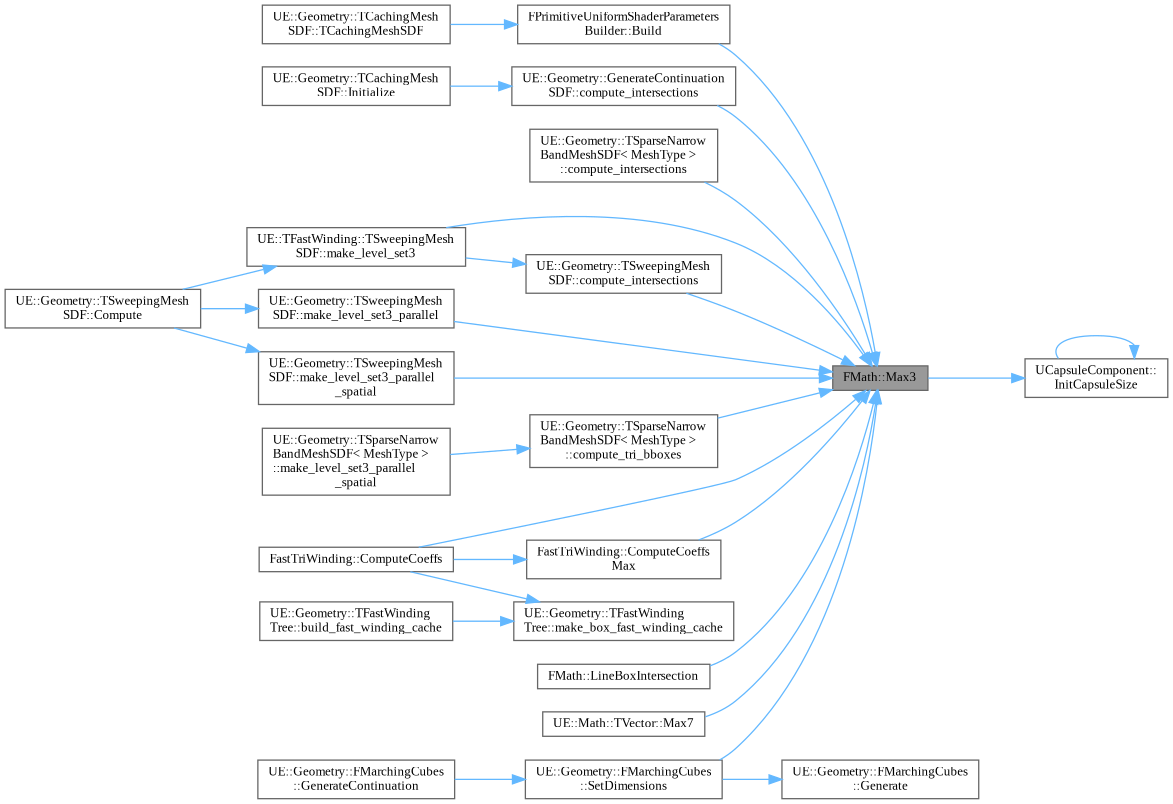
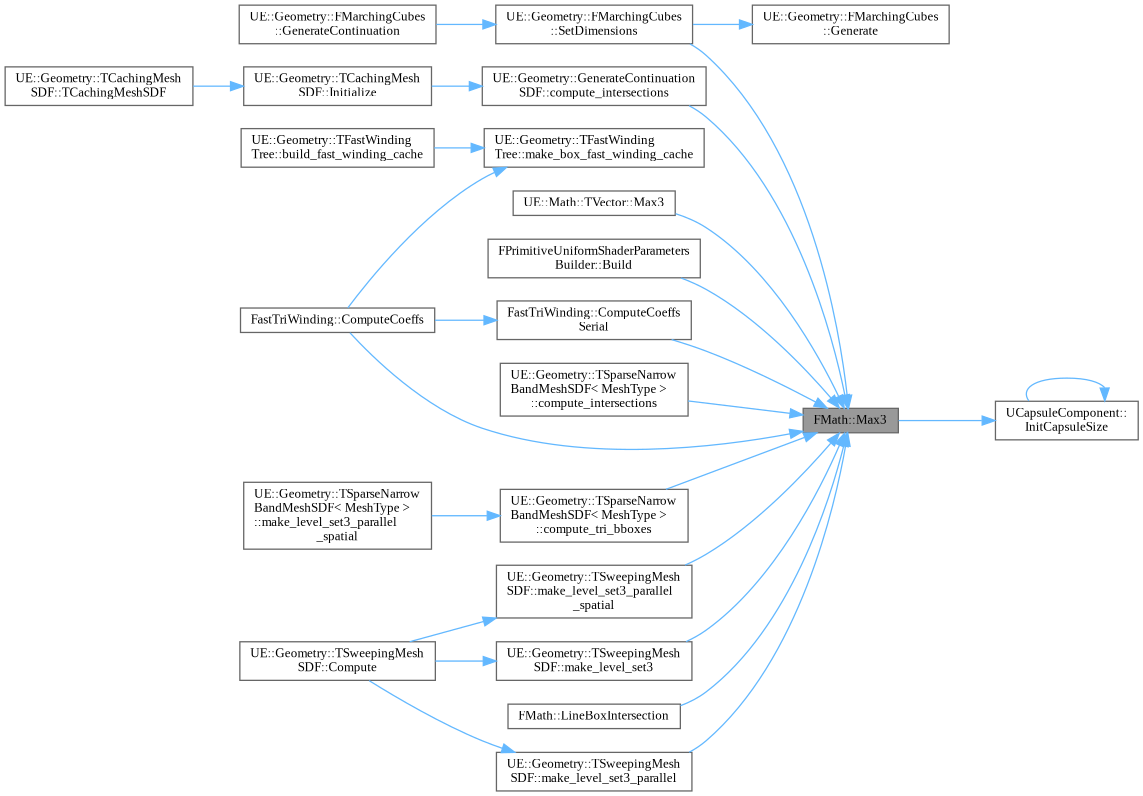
edge "UE::Geometry::TCachingMesh SDF::TCachingMeshSDF" -> "FPrimitiveUniformShaderParameters Builder::Build": now "UE::Geometry::TCachingMesh SDF::TCachingMeshSDF" -> "UE::Geometry::TCachingMesh SDF::Initialize"
node "UE::TFastWinding::TSweepingMesh SDF::make_level_set3": label "UE::TFastWinding::TSweepingMesh SDF::make_level_set3" -> "UE::Geometry::TSweepingMesh SDF::make_level_set3"
node "UE::Geometry::TSweepingMesh SDF::compute_intersections": removed
node "FastTriWinding::ComputeCoeffs Max": label "FastTriWinding::ComputeCoeffs Max" -> "FastTriWinding::ComputeCoeffs Serial"
node "UE::Math::TVector::Max7": label "UE::Math::TVector::Max7" -> "UE::Math::TVector::Max3"
